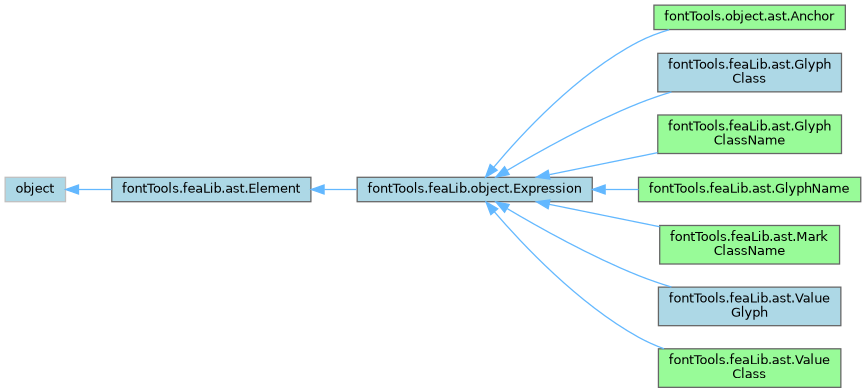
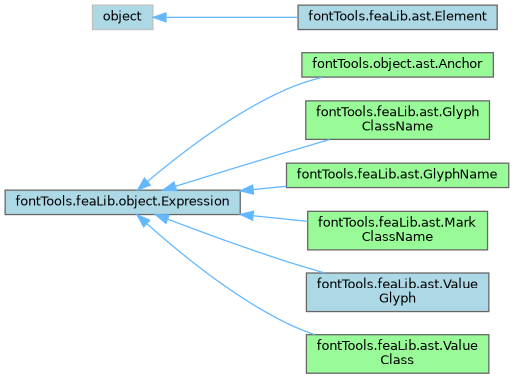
node "fontTools.feaLib.ast.Glyph Class": removed
edge "fontTools.feaLib.object.Expression" -> "fontTools.feaLib.ast.Element": removed
